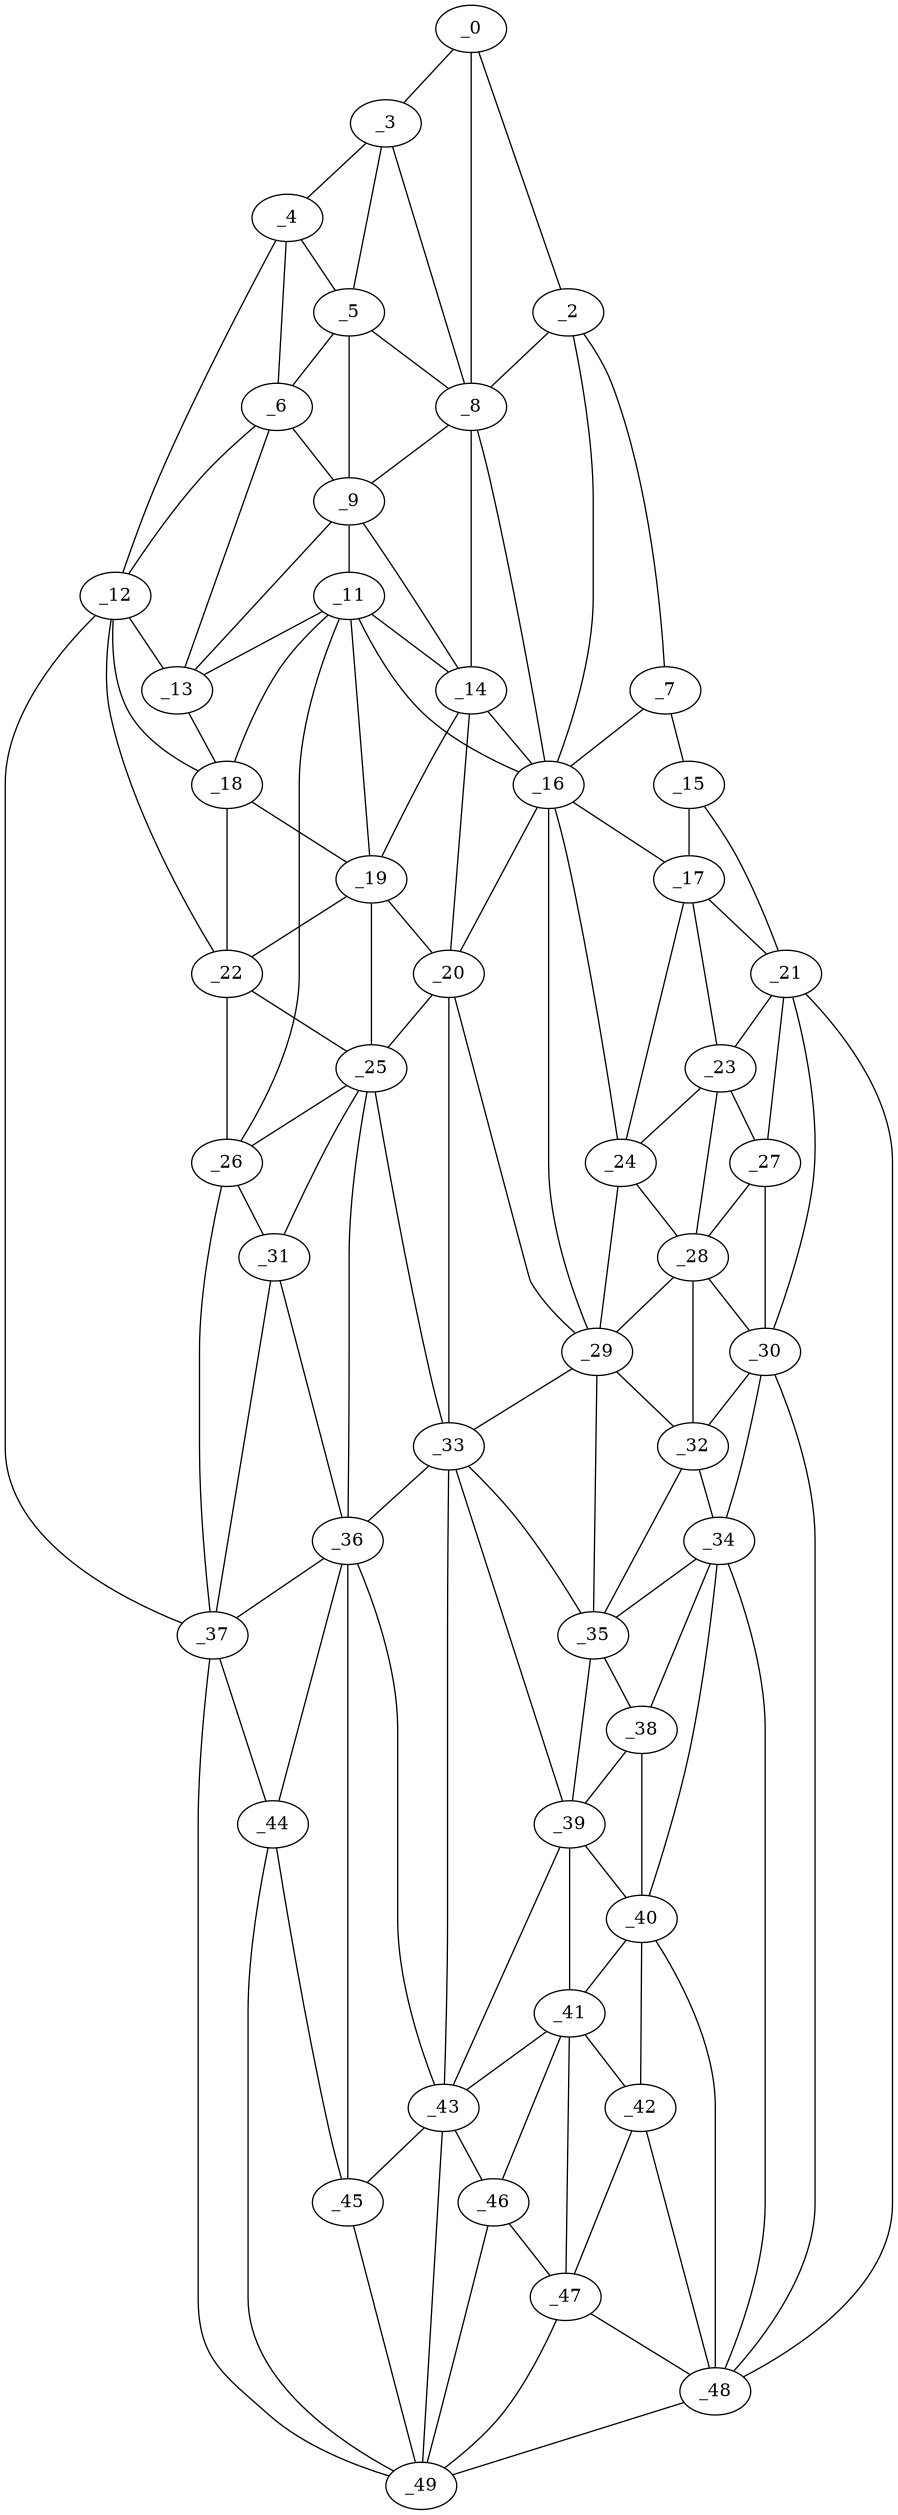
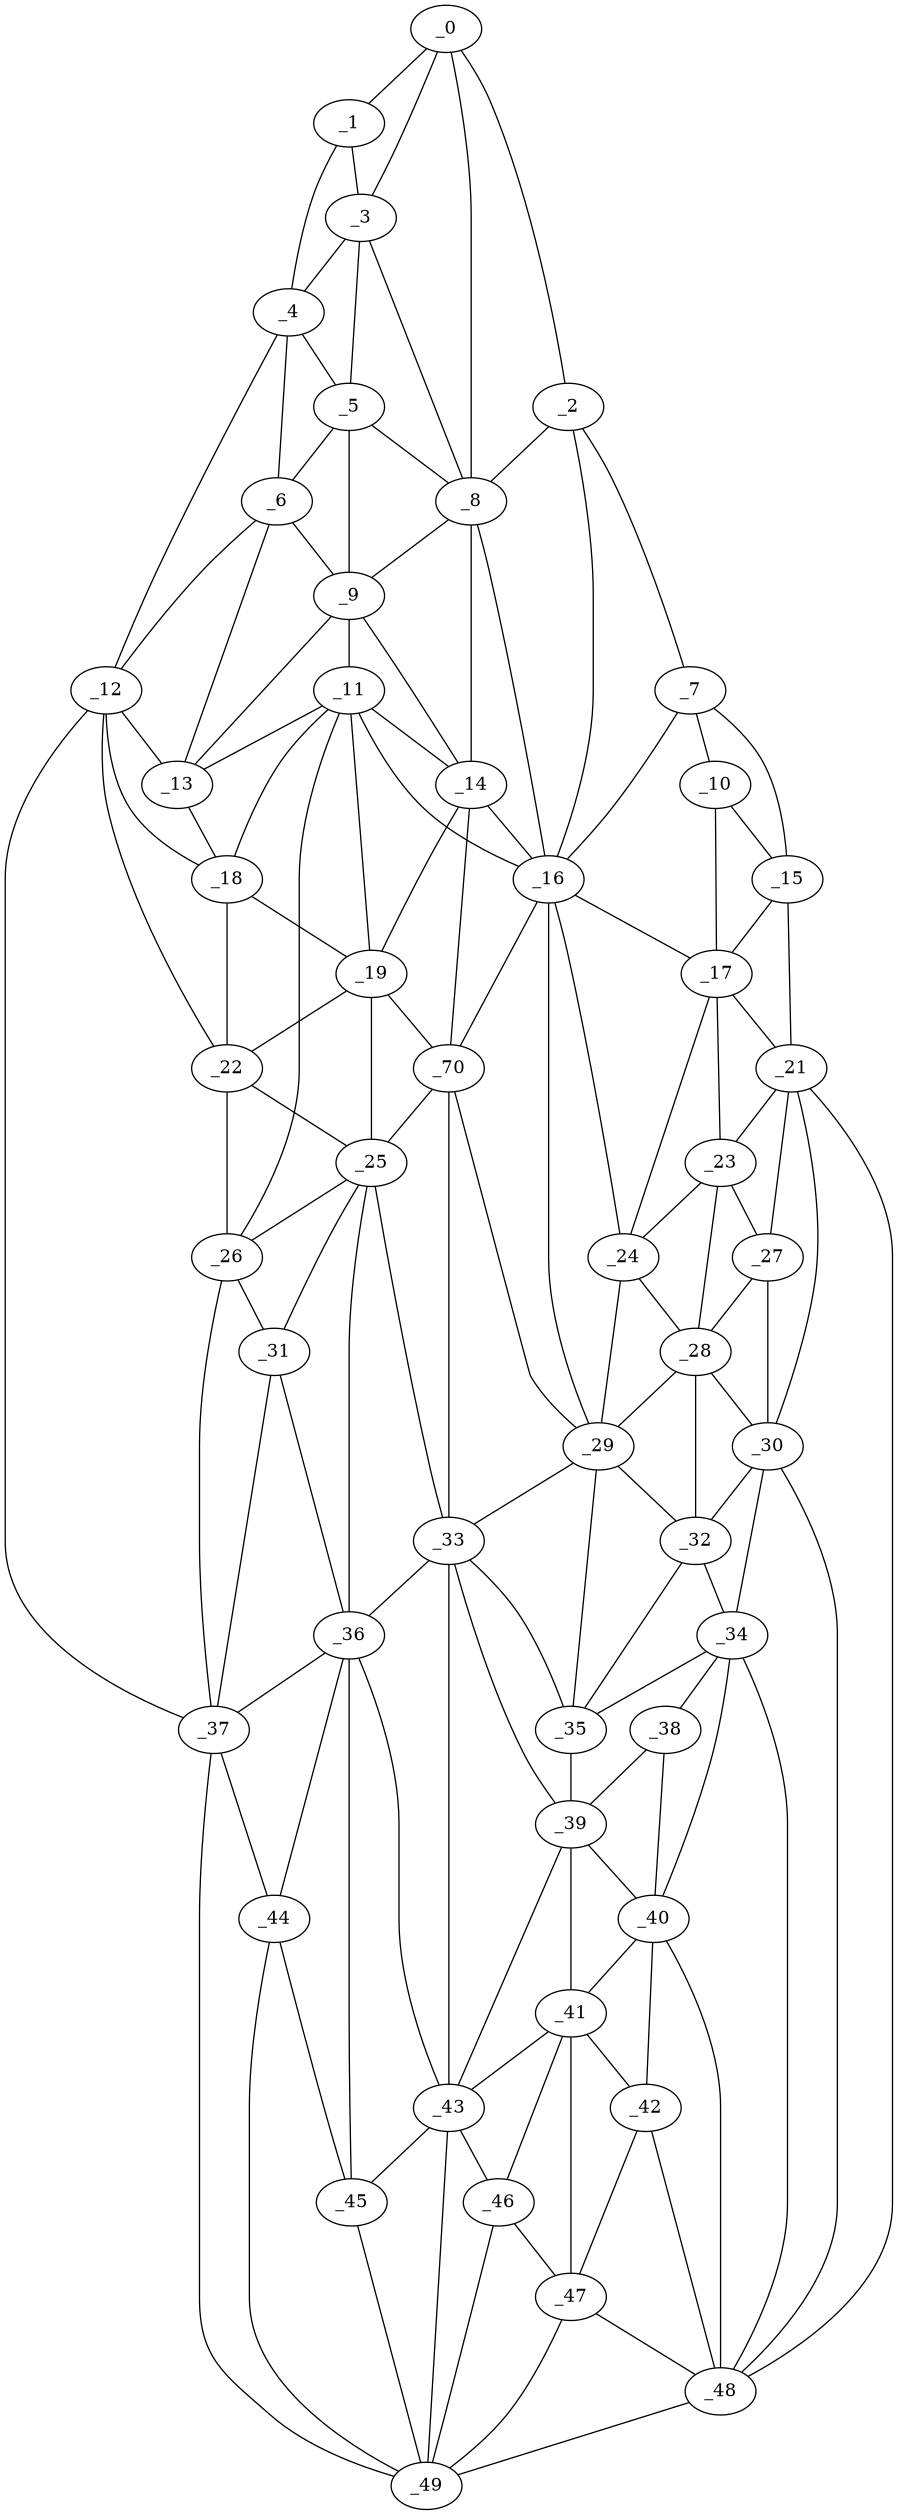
node "_1": added
node "_10": added
node "_20": label "_20" -> "_70"
edge "_35" -- "_38": removed
